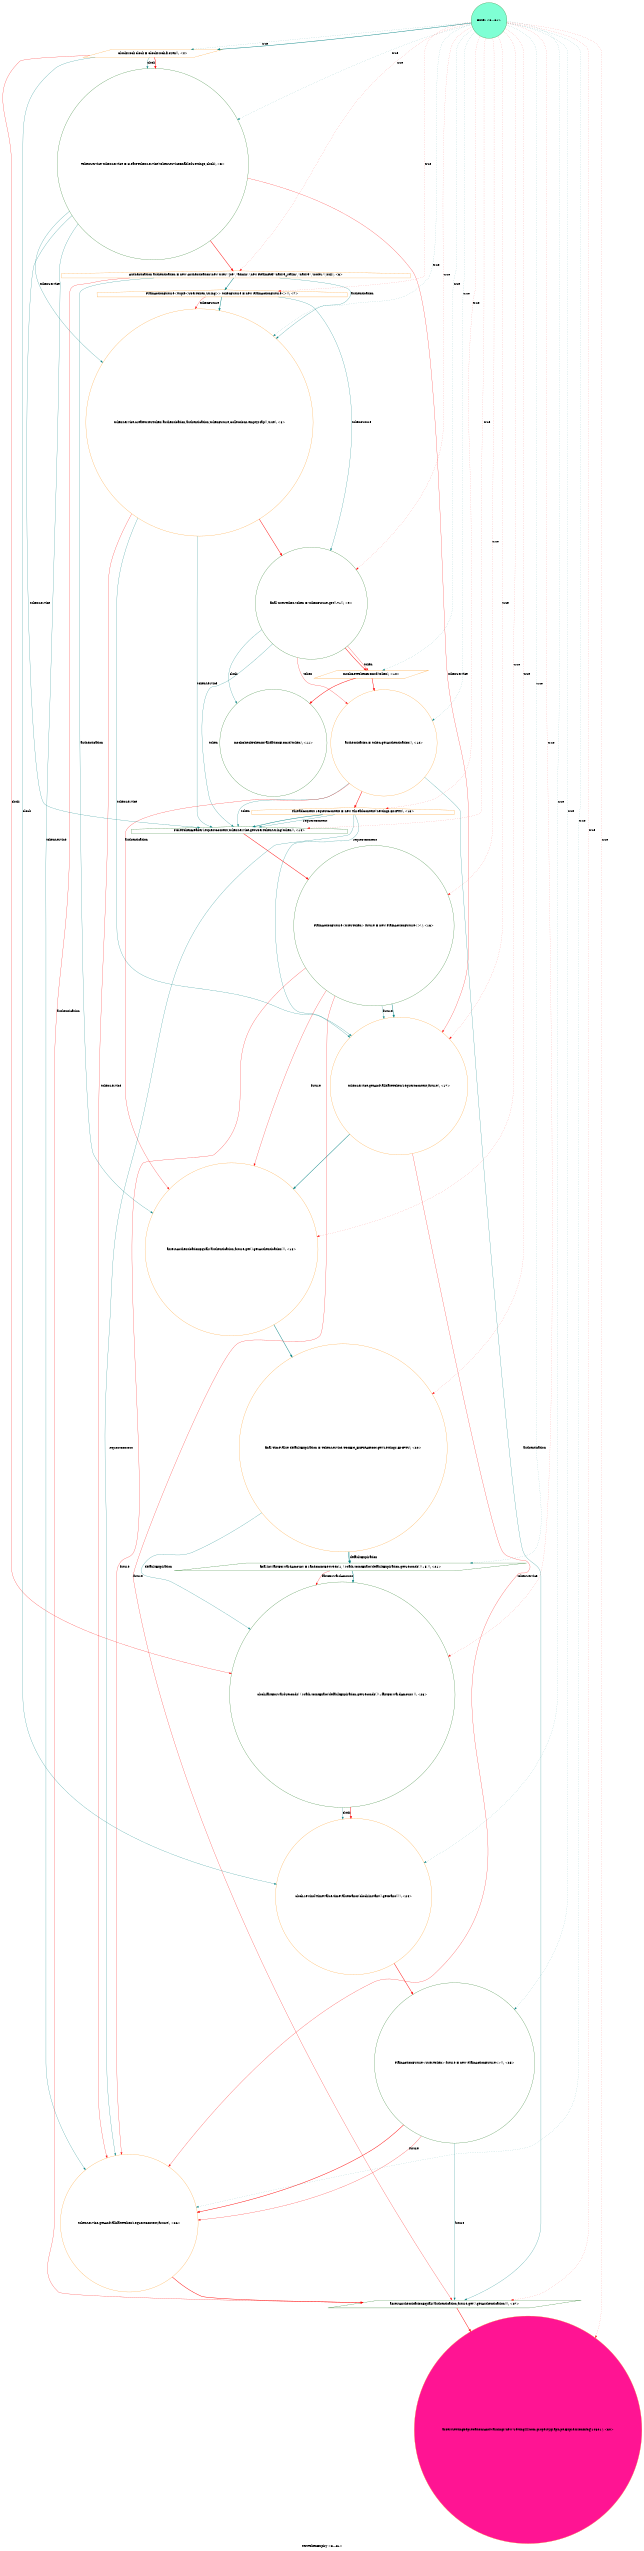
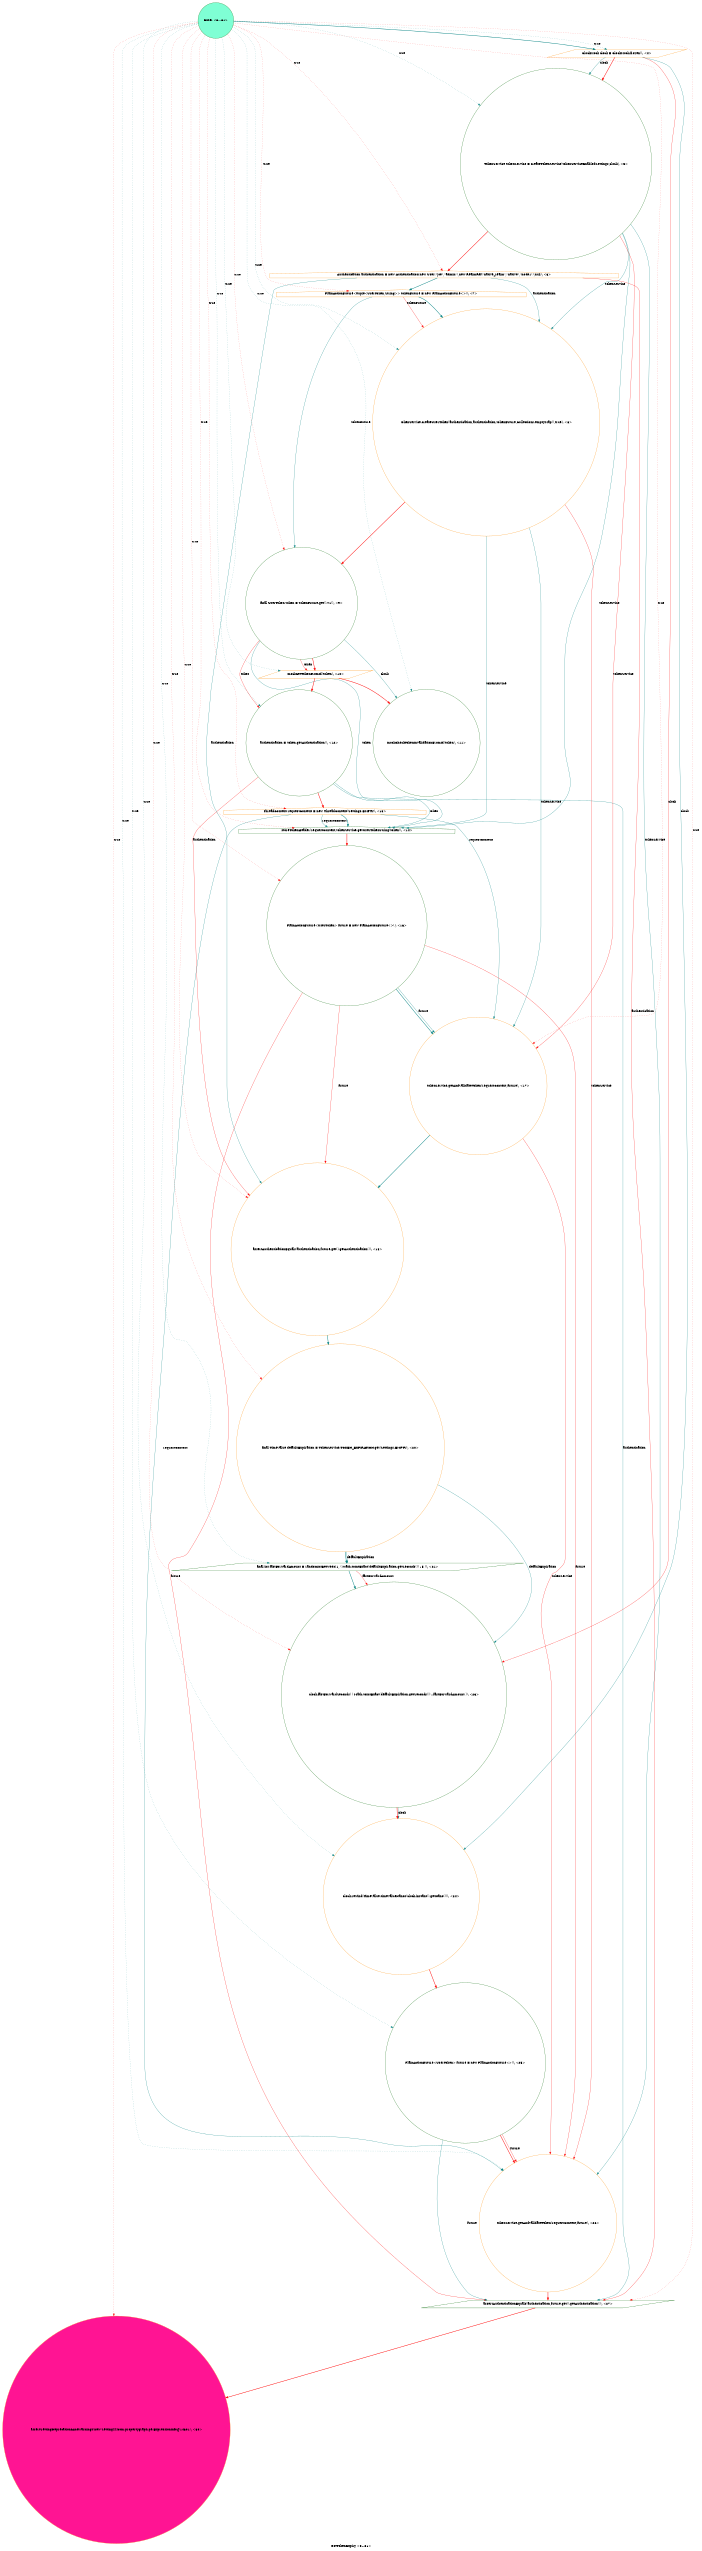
edge "Enter <3...31>" -> "mockCheckTokenInvalidationFromId(token); <11>": added, label "true"
node "authentication = token.getAuthentication(); <12>": color darkorange -> darkgreen
